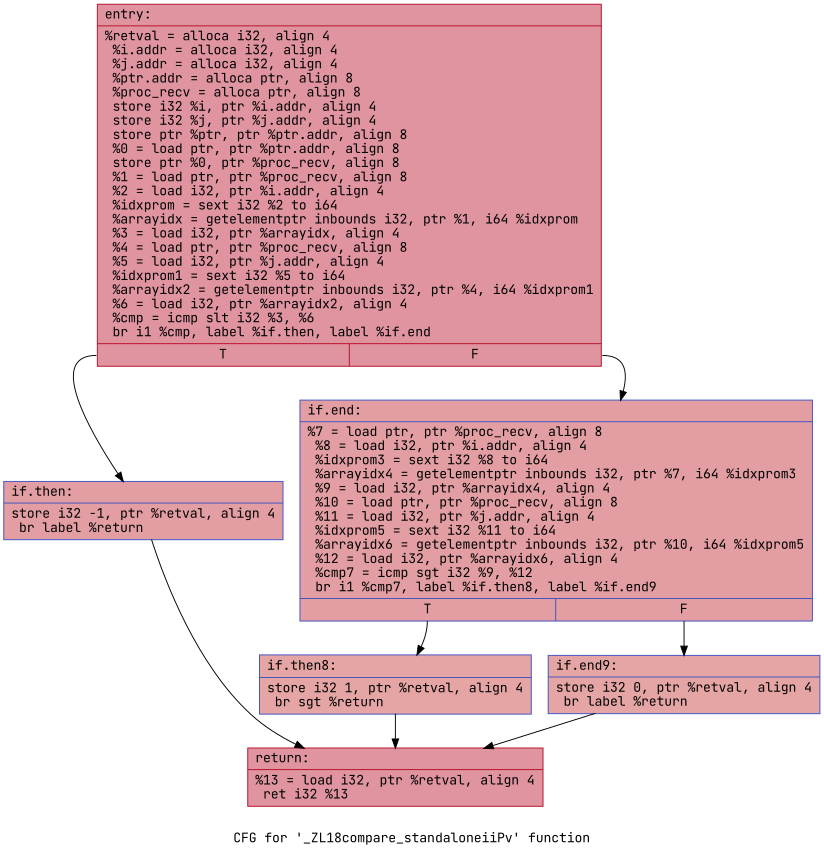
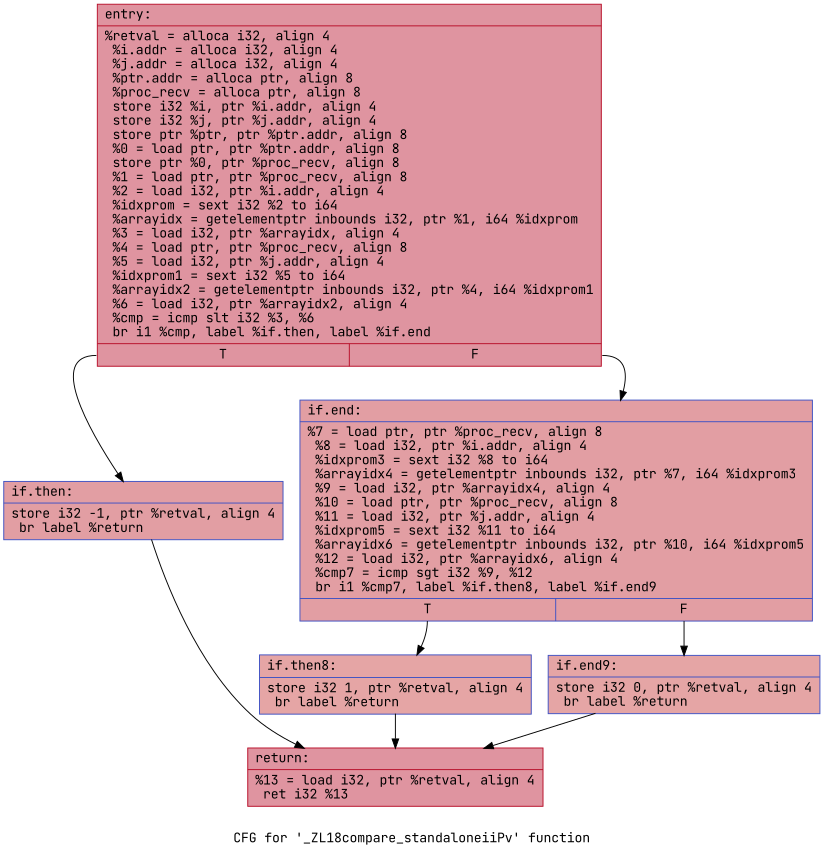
node "if.then8:": text "br sgt %return" -> "br label %return"
